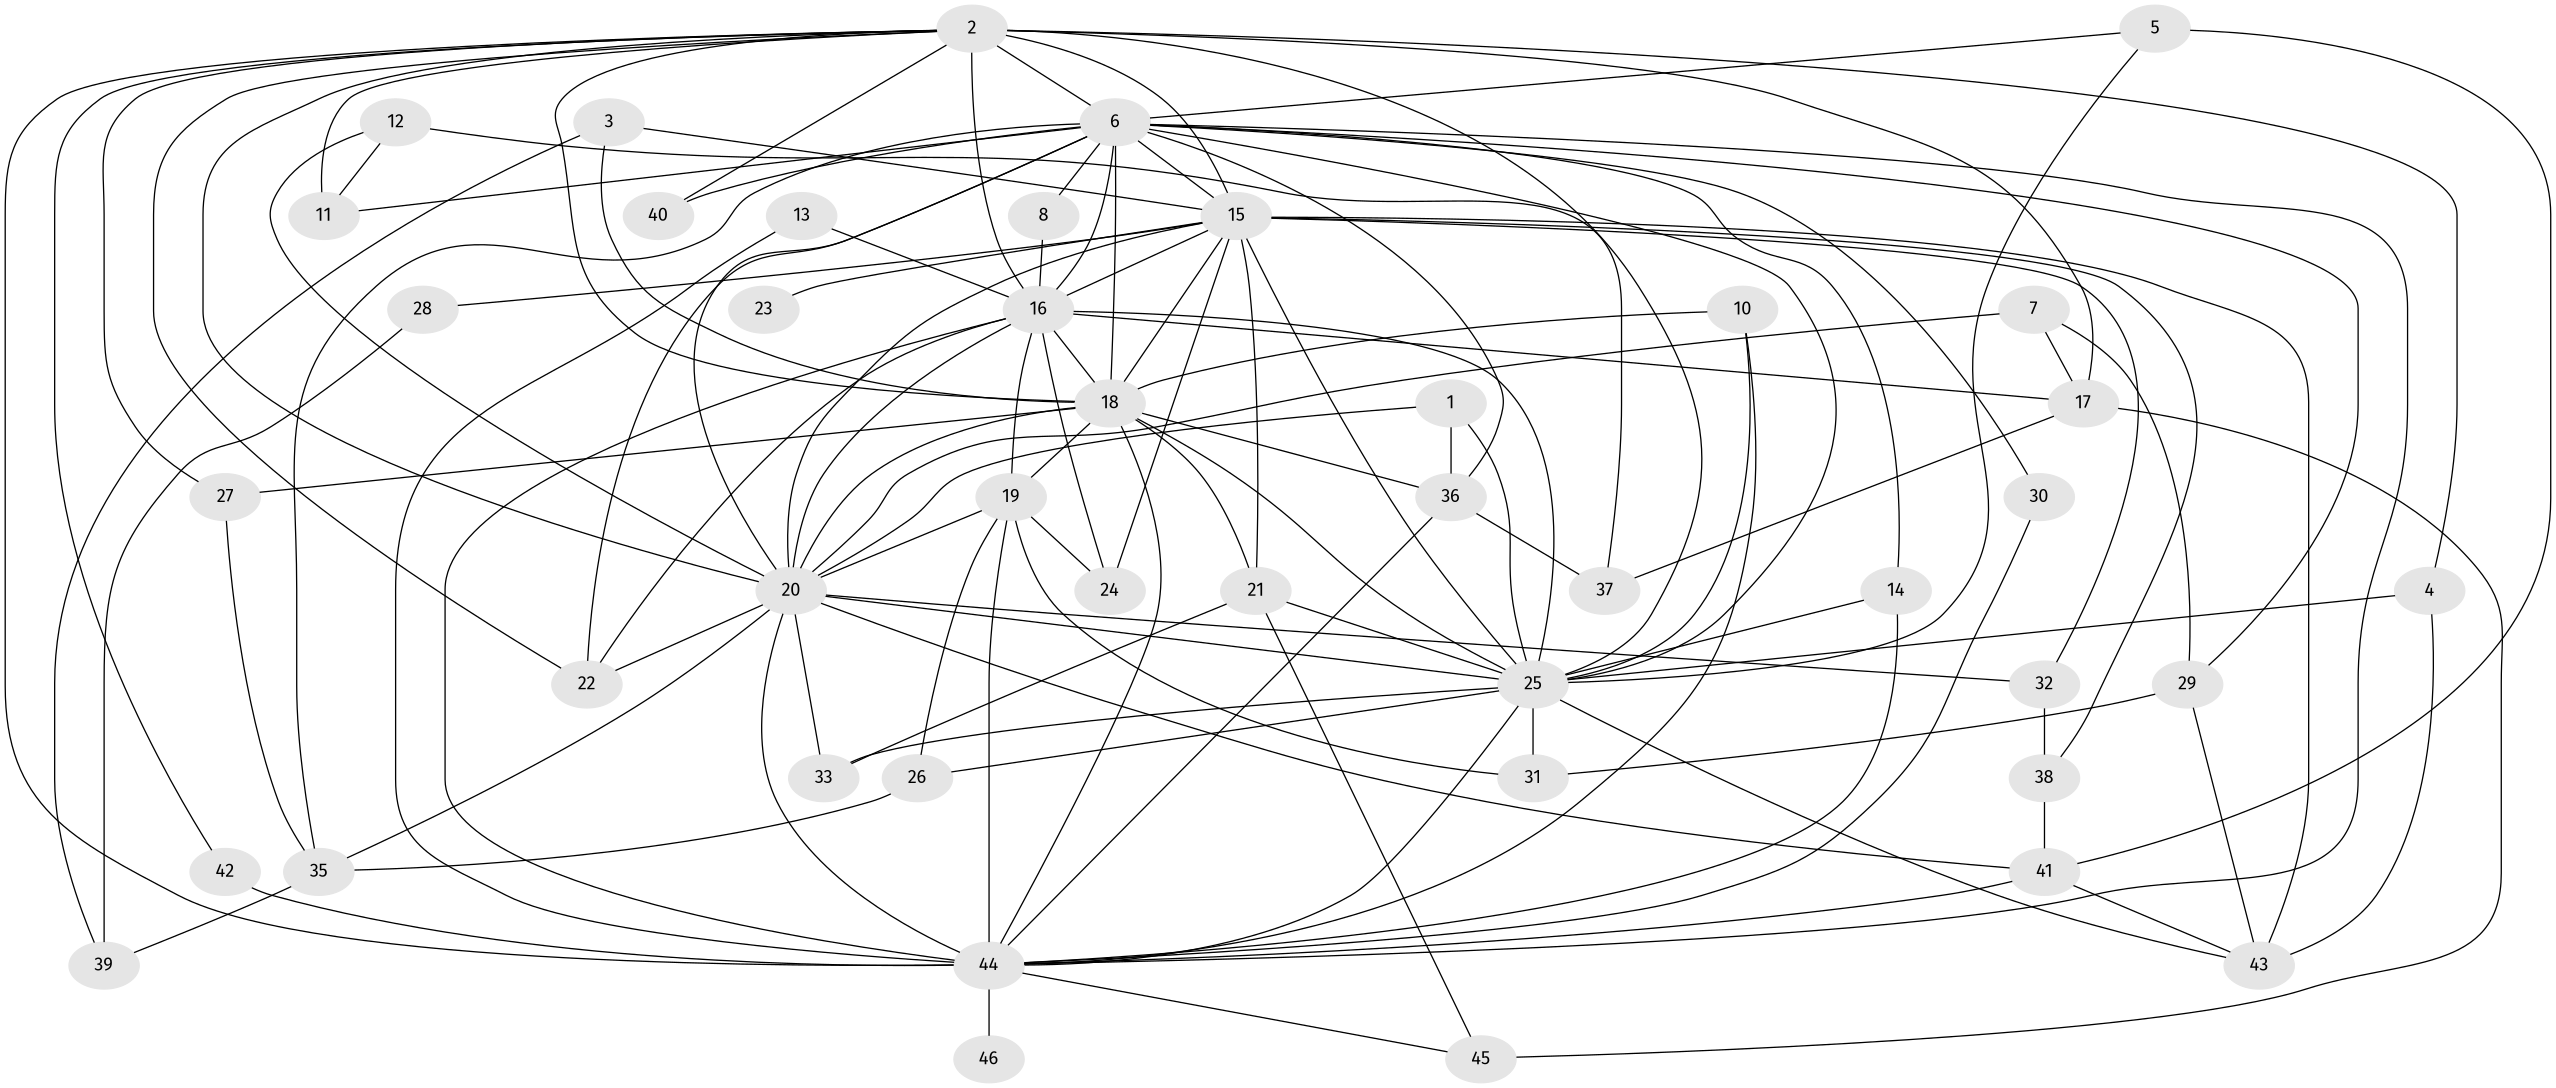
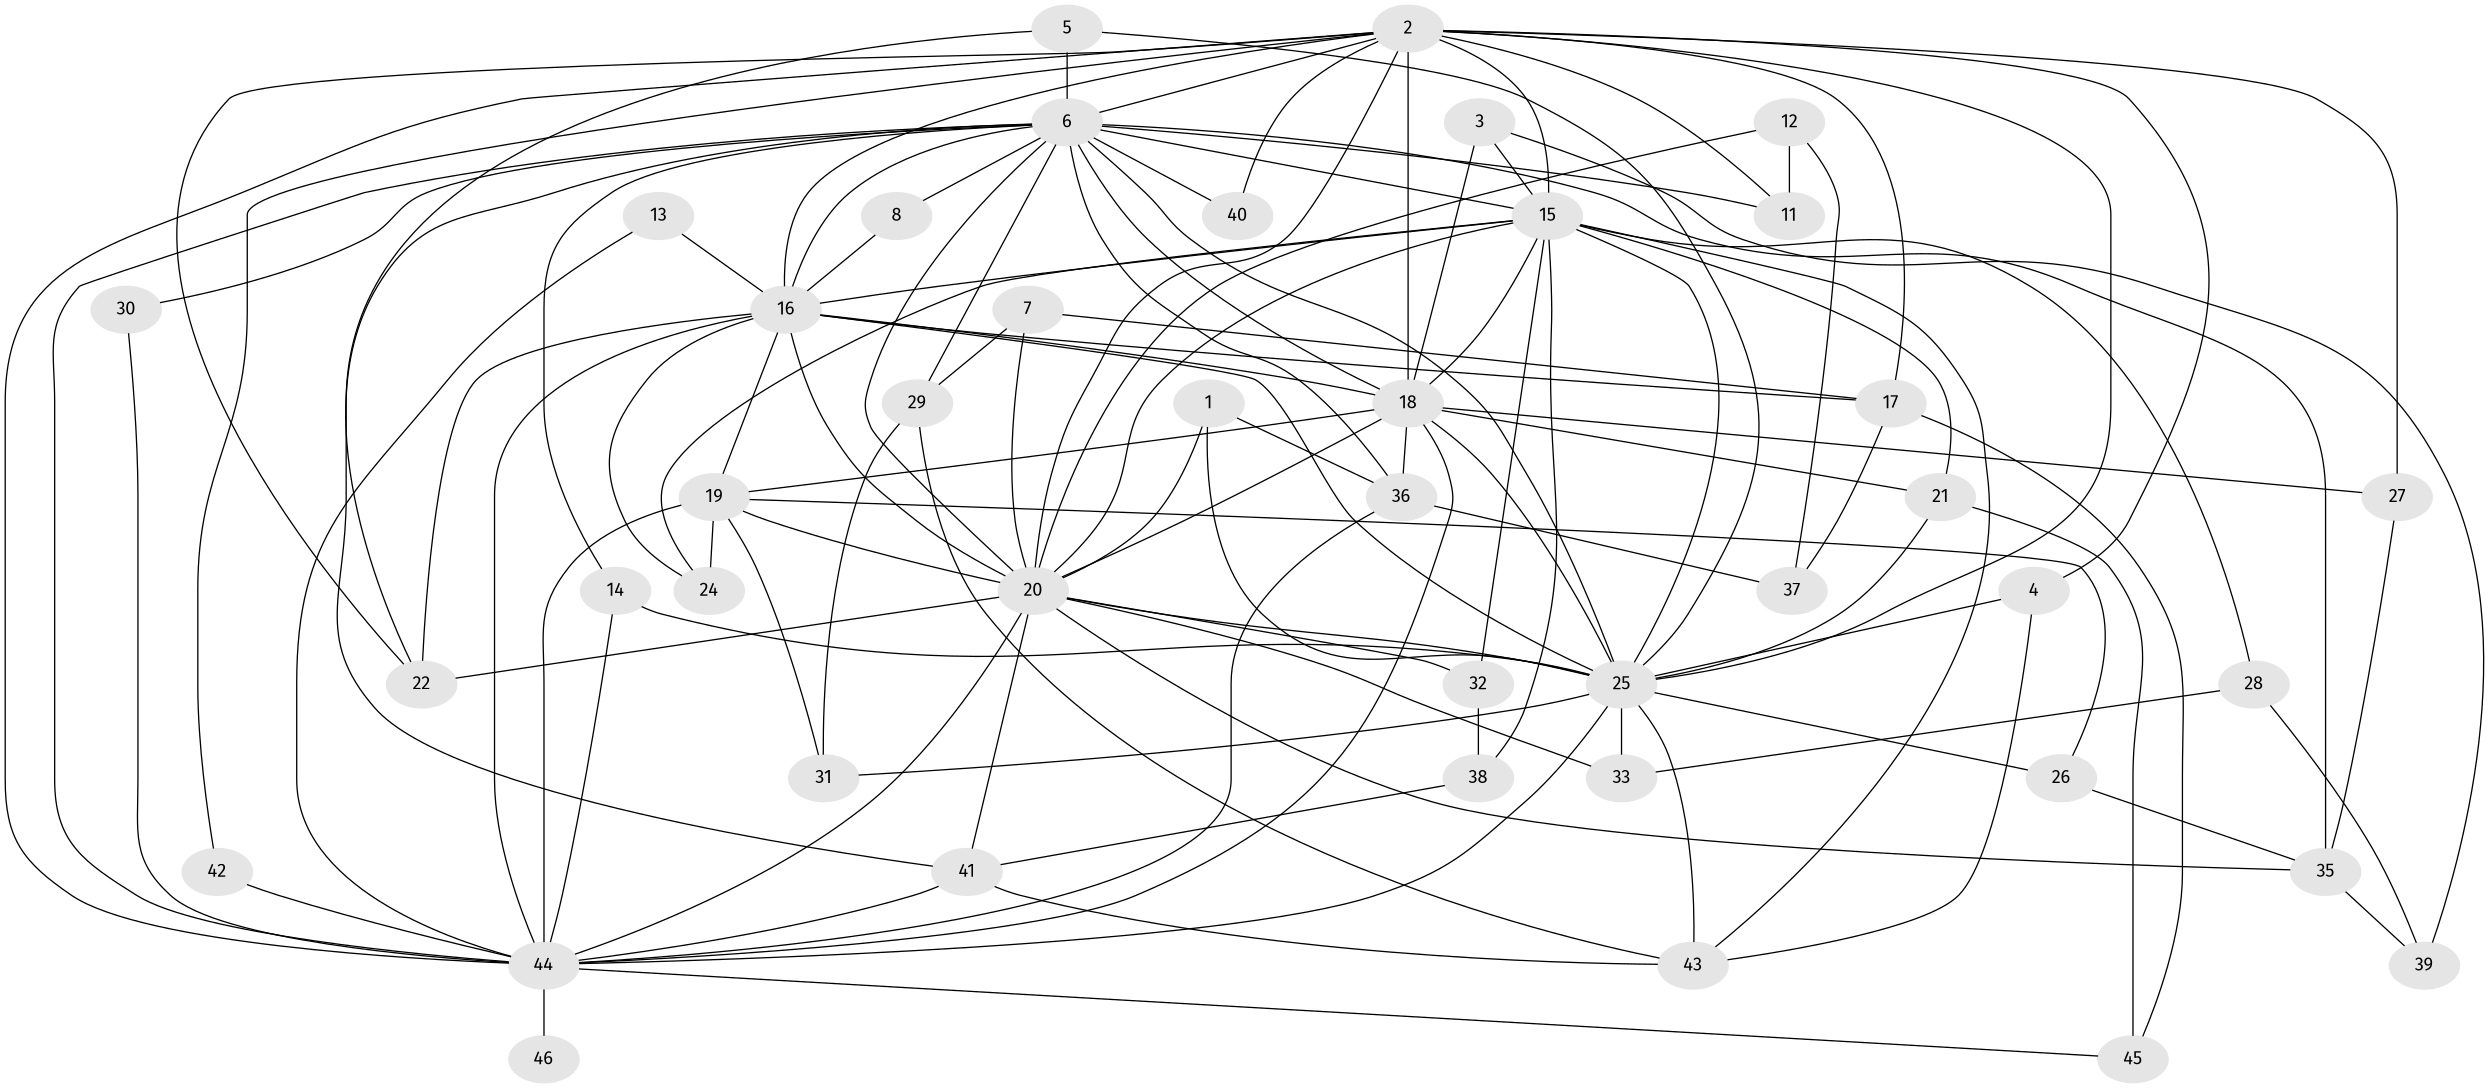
node "23": removed
node "10": removed
edge "21" -- "33": now "28" -- "33"
